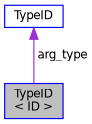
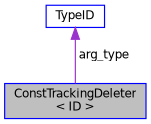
node "TypeID < ID >": label "TypeID < ID >" -> "ConstTrackingDeleter < ID >"
